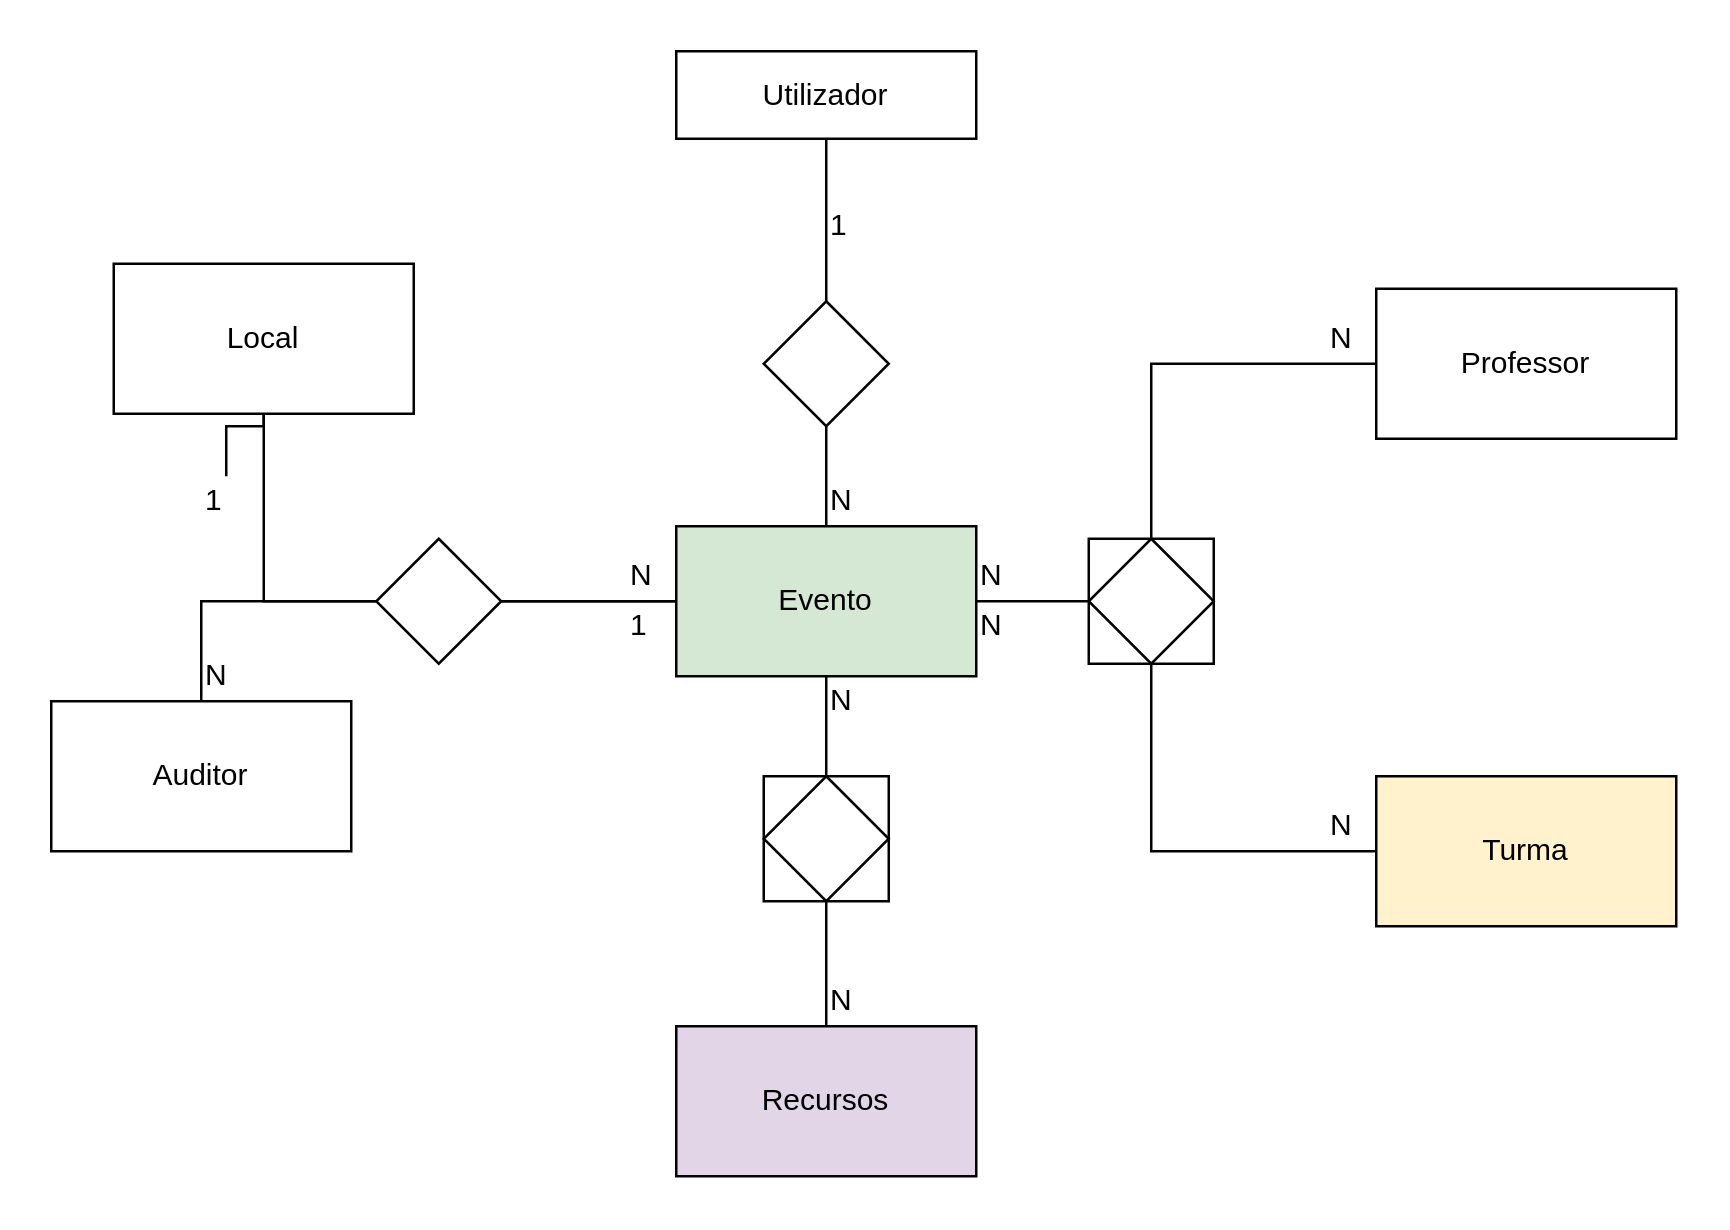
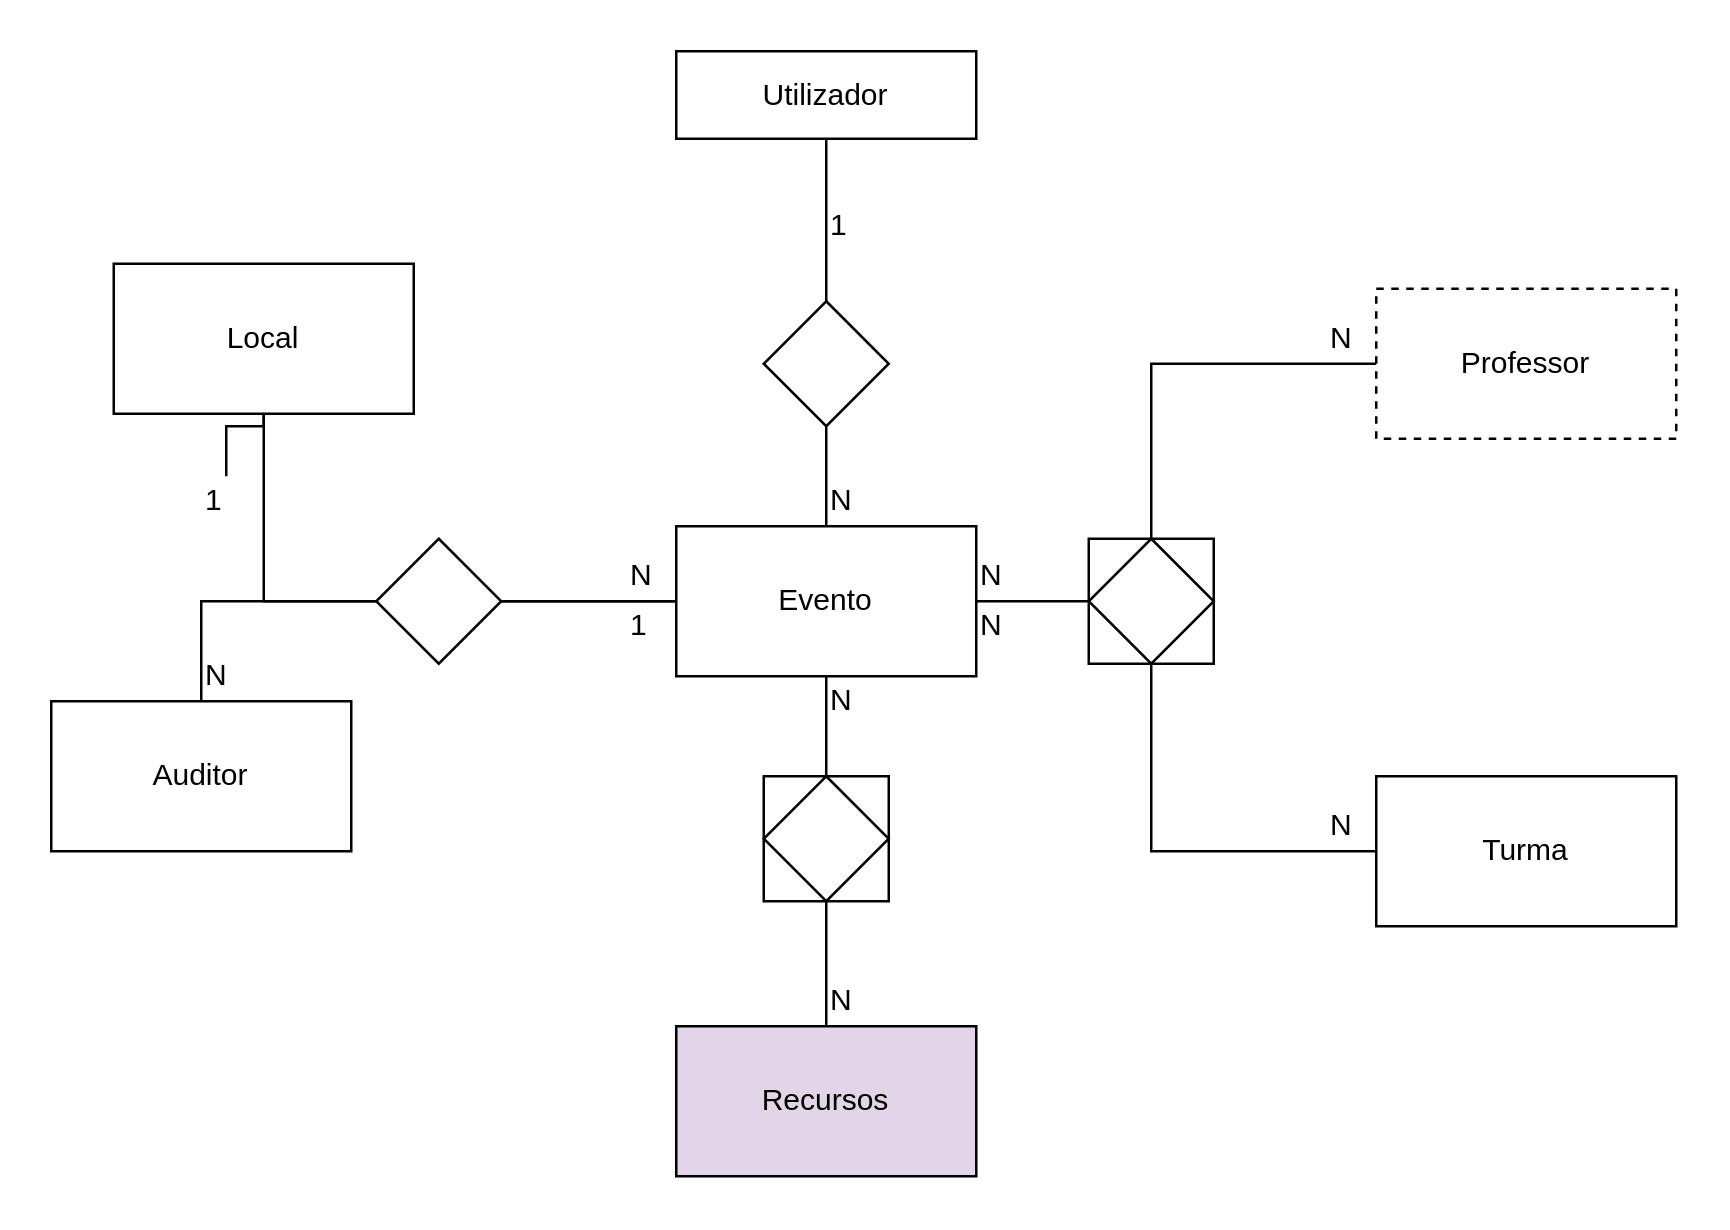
node "Professor": style solid -> dashed
node "Evento": fillcolor #d5e8d4 -> #ffffff
node "Turma": fillcolor #fff2cc -> #ffffff
